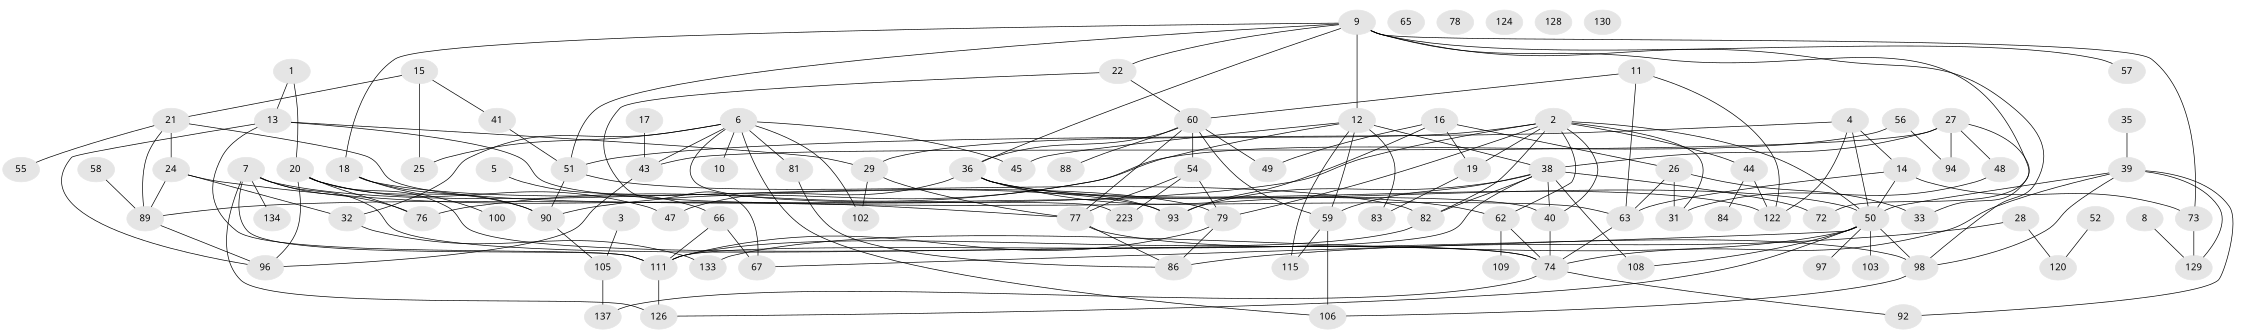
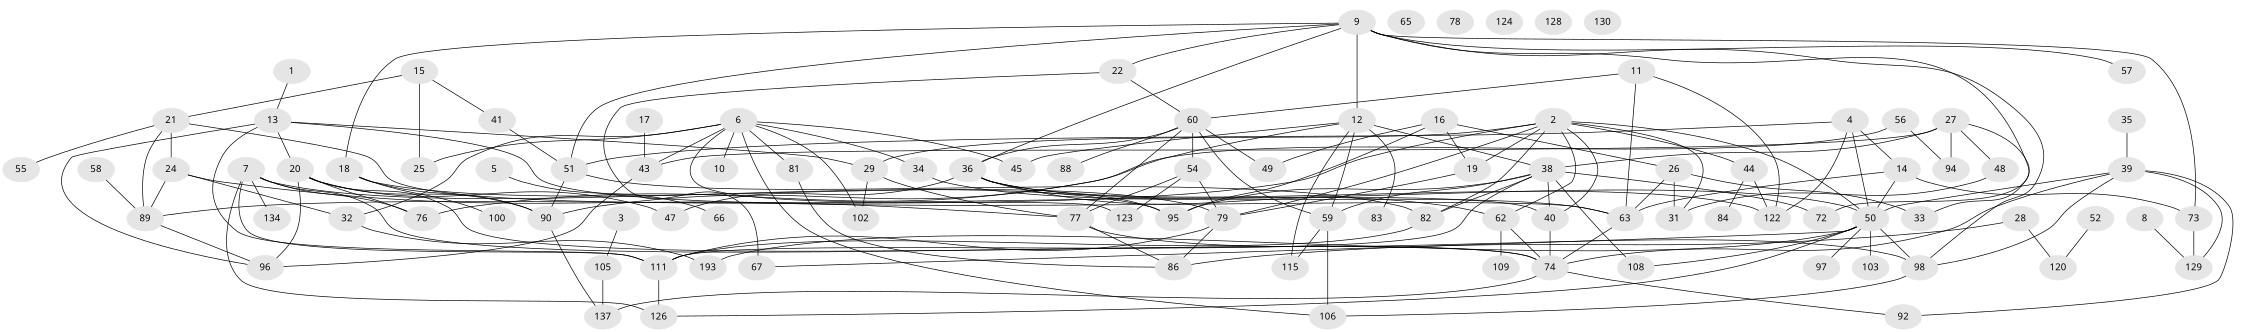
edge "1" -- "20": now "13" -- "20"
node "34": added
edge "19" -- "83": now "19" -- "79"
node "223": label "223" -> "123"
node "93": label "93" -> "95"
edge "66" -- "67": removed
edge "90" -- "105": now "90" -- "137"
edge "66" -- "111": removed
node "133": label "133" -> "193"
